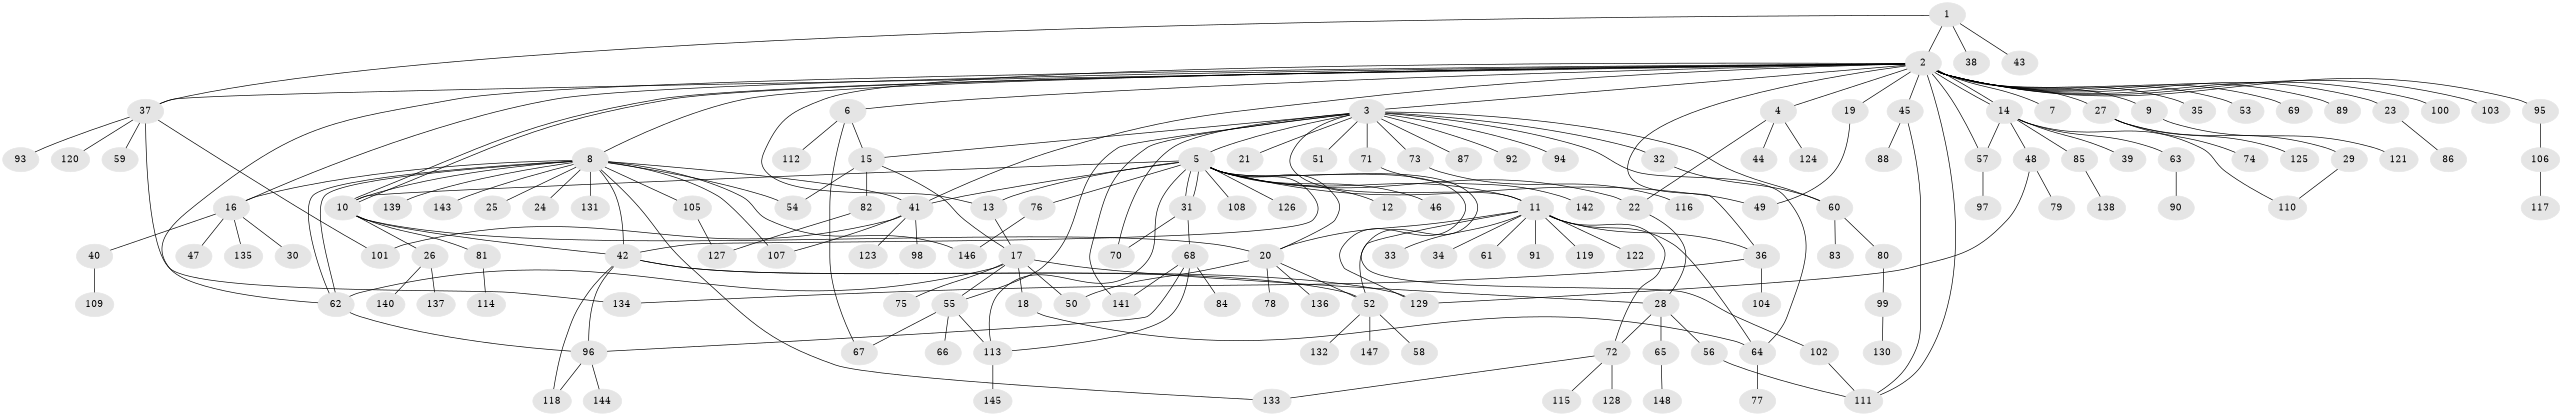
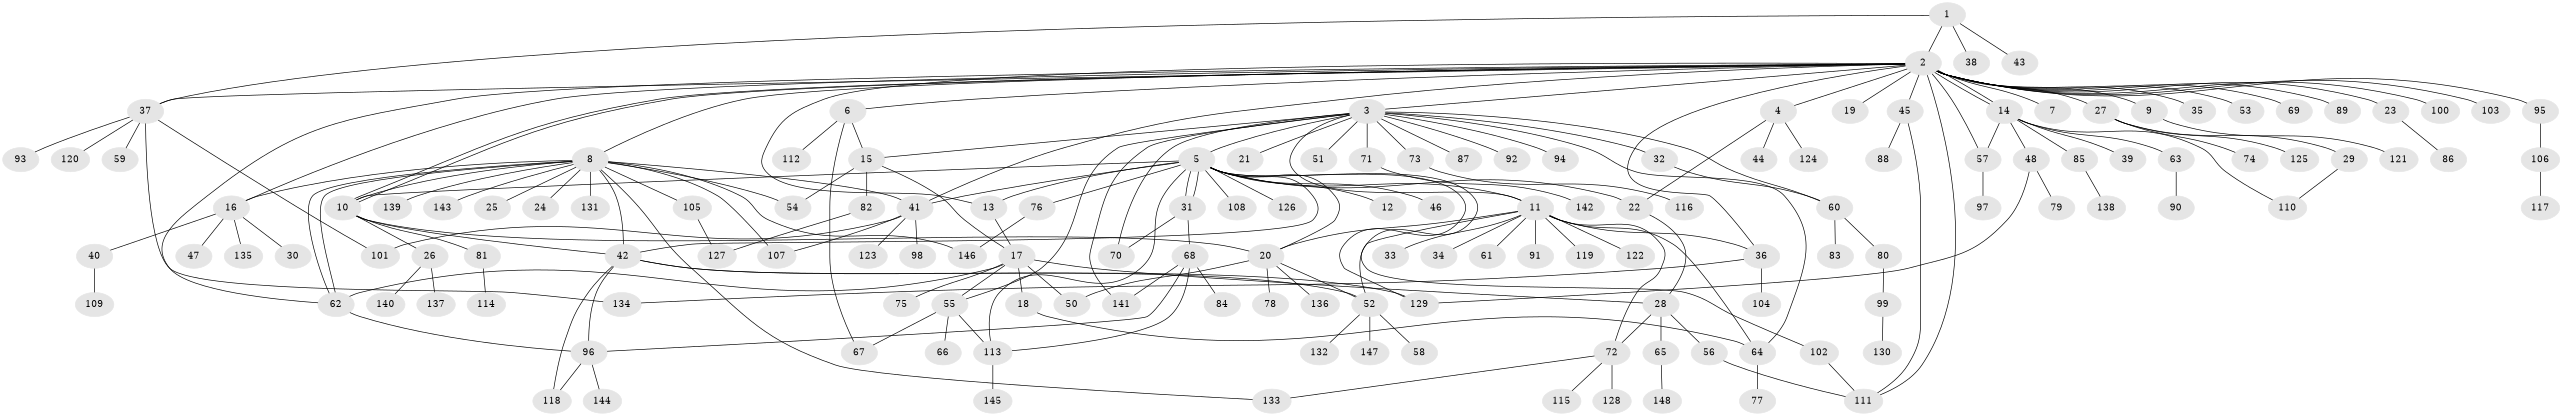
node "49": removed
